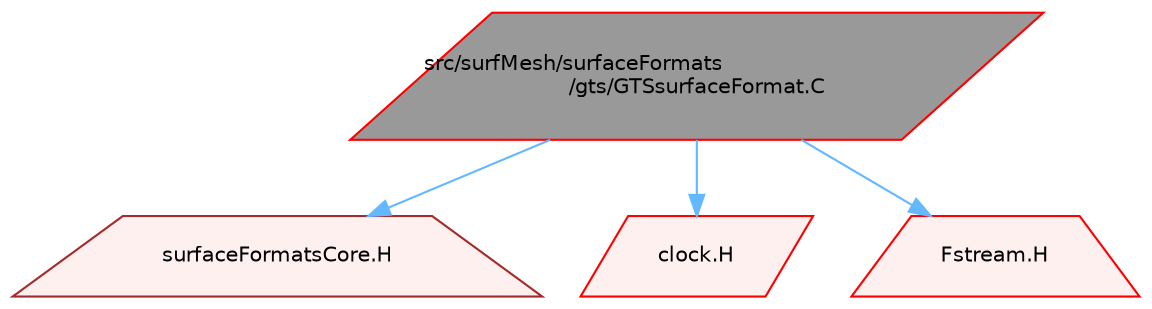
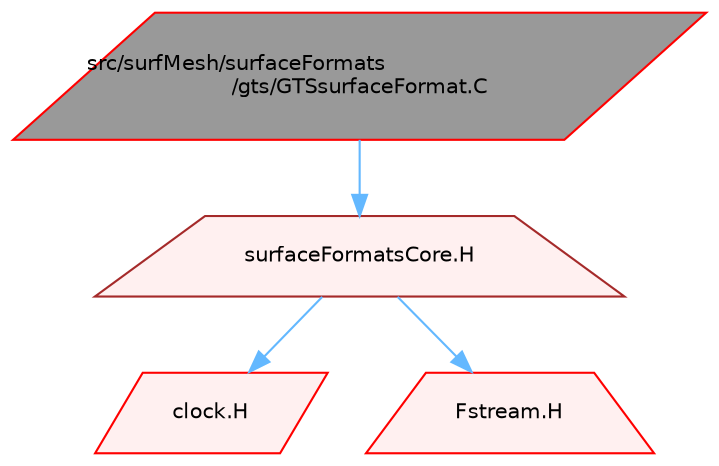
edge "src/surfMesh/surfaceFormats /gts/GTSsurfaceFormat.C" -> "clock.H": now "surfaceFormatsCore.H" -> "clock.H"
edge "src/surfMesh/surfaceFormats /gts/GTSsurfaceFormat.C" -> "Fstream.H": now "surfaceFormatsCore.H" -> "Fstream.H"
